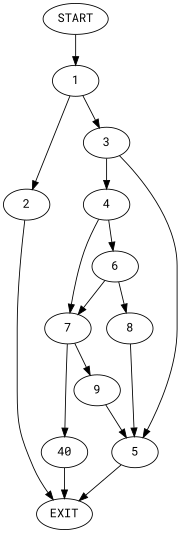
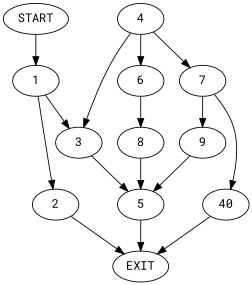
edge "3" -> "4": reversed
edge "6" -> "7": removed
